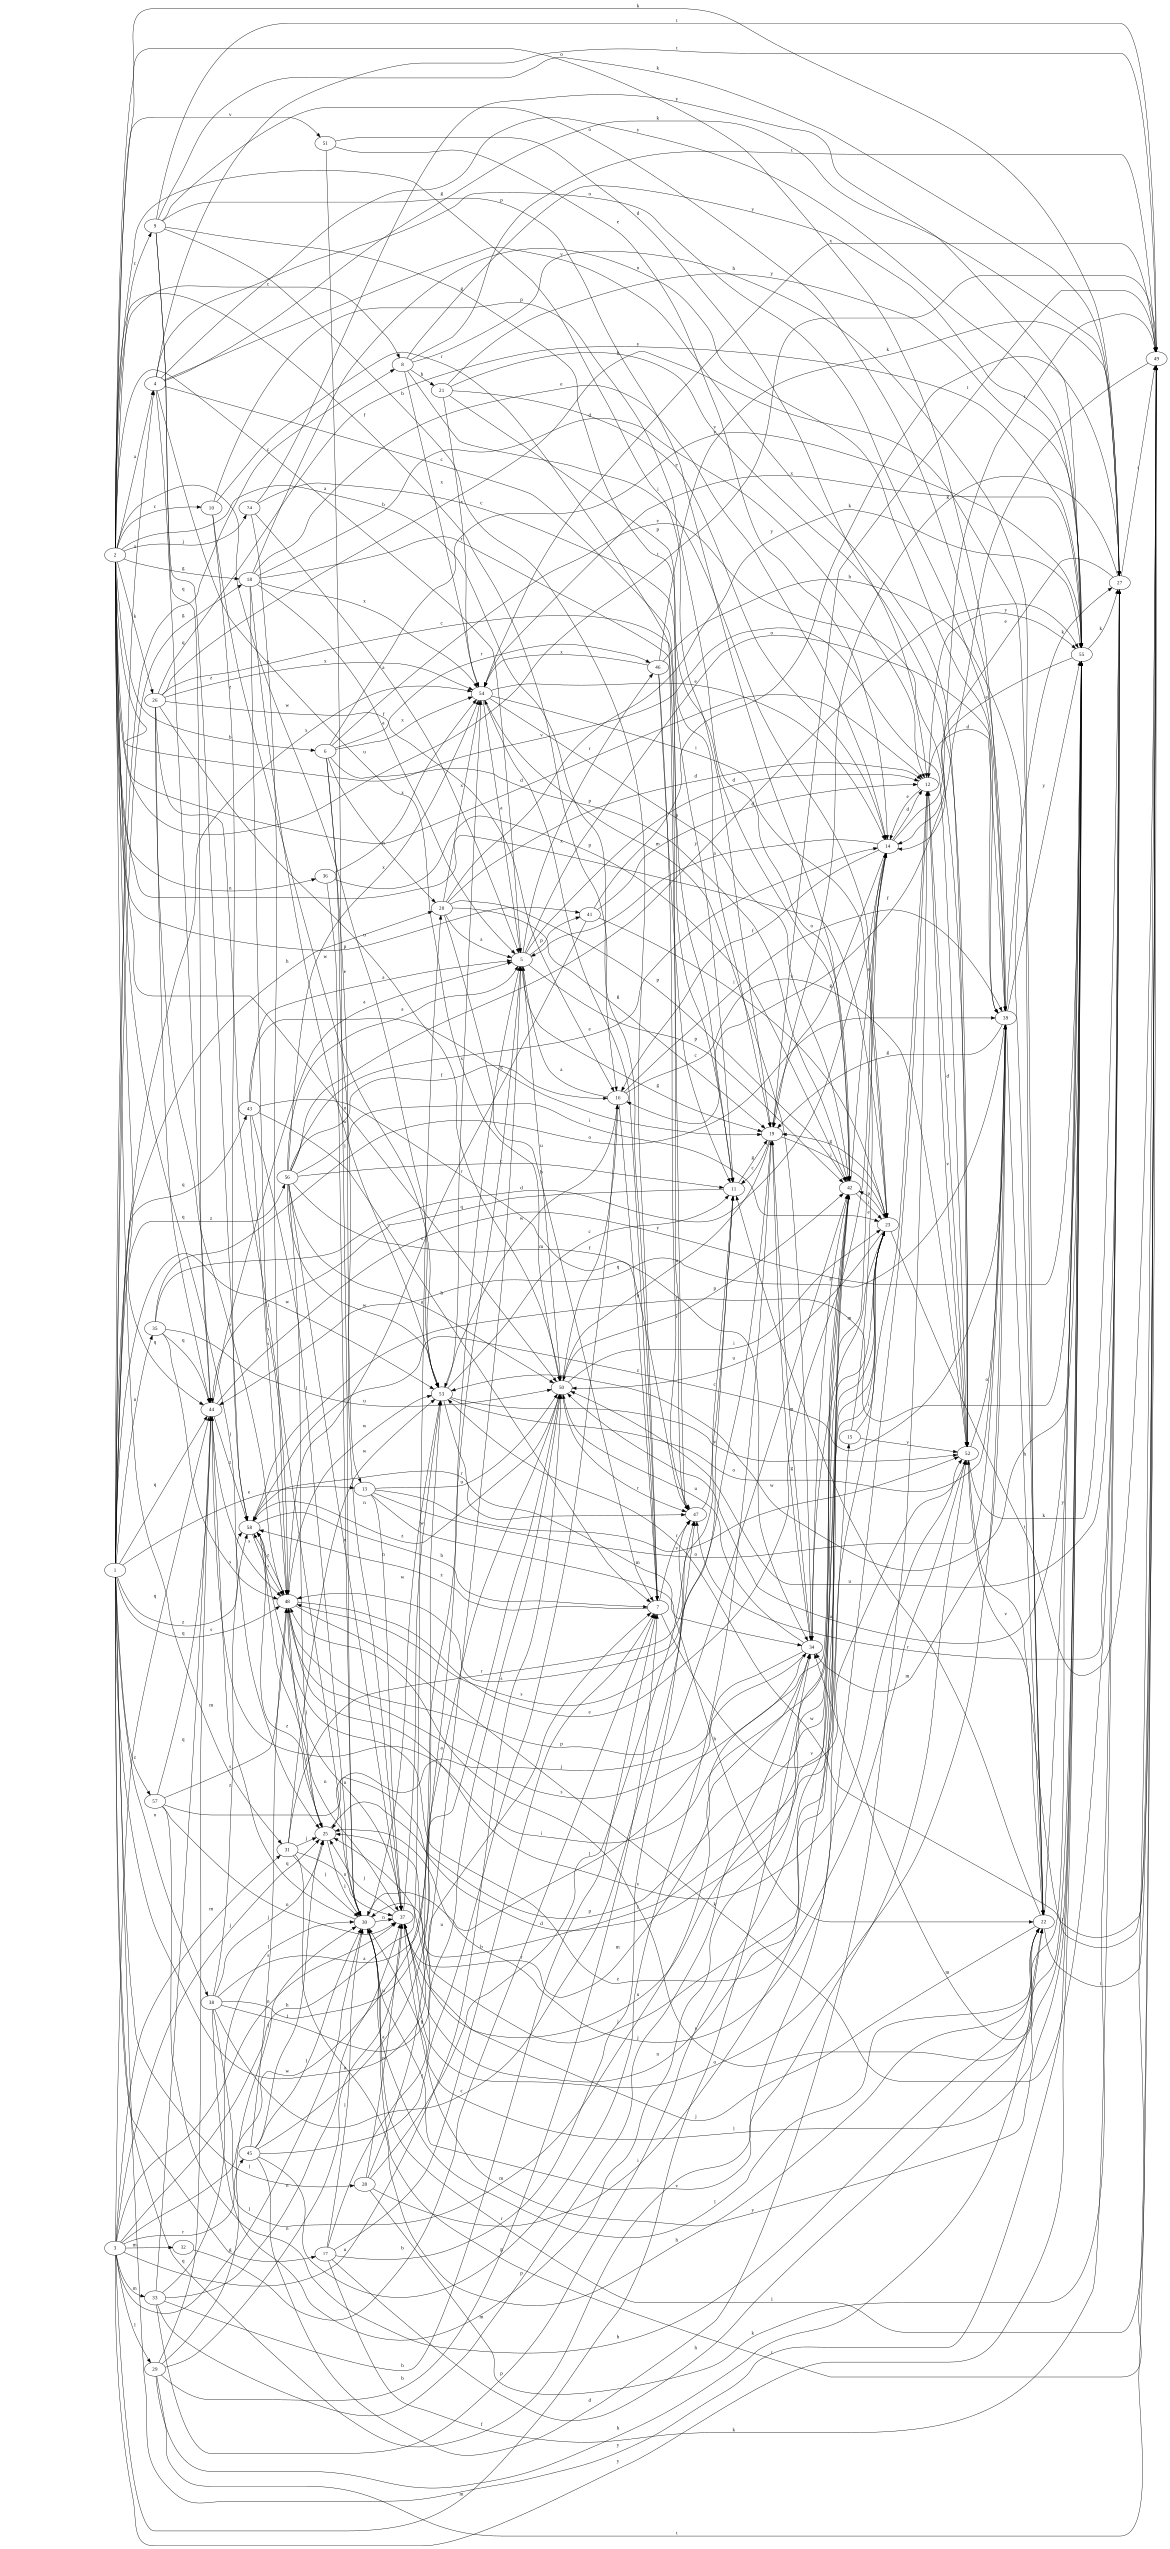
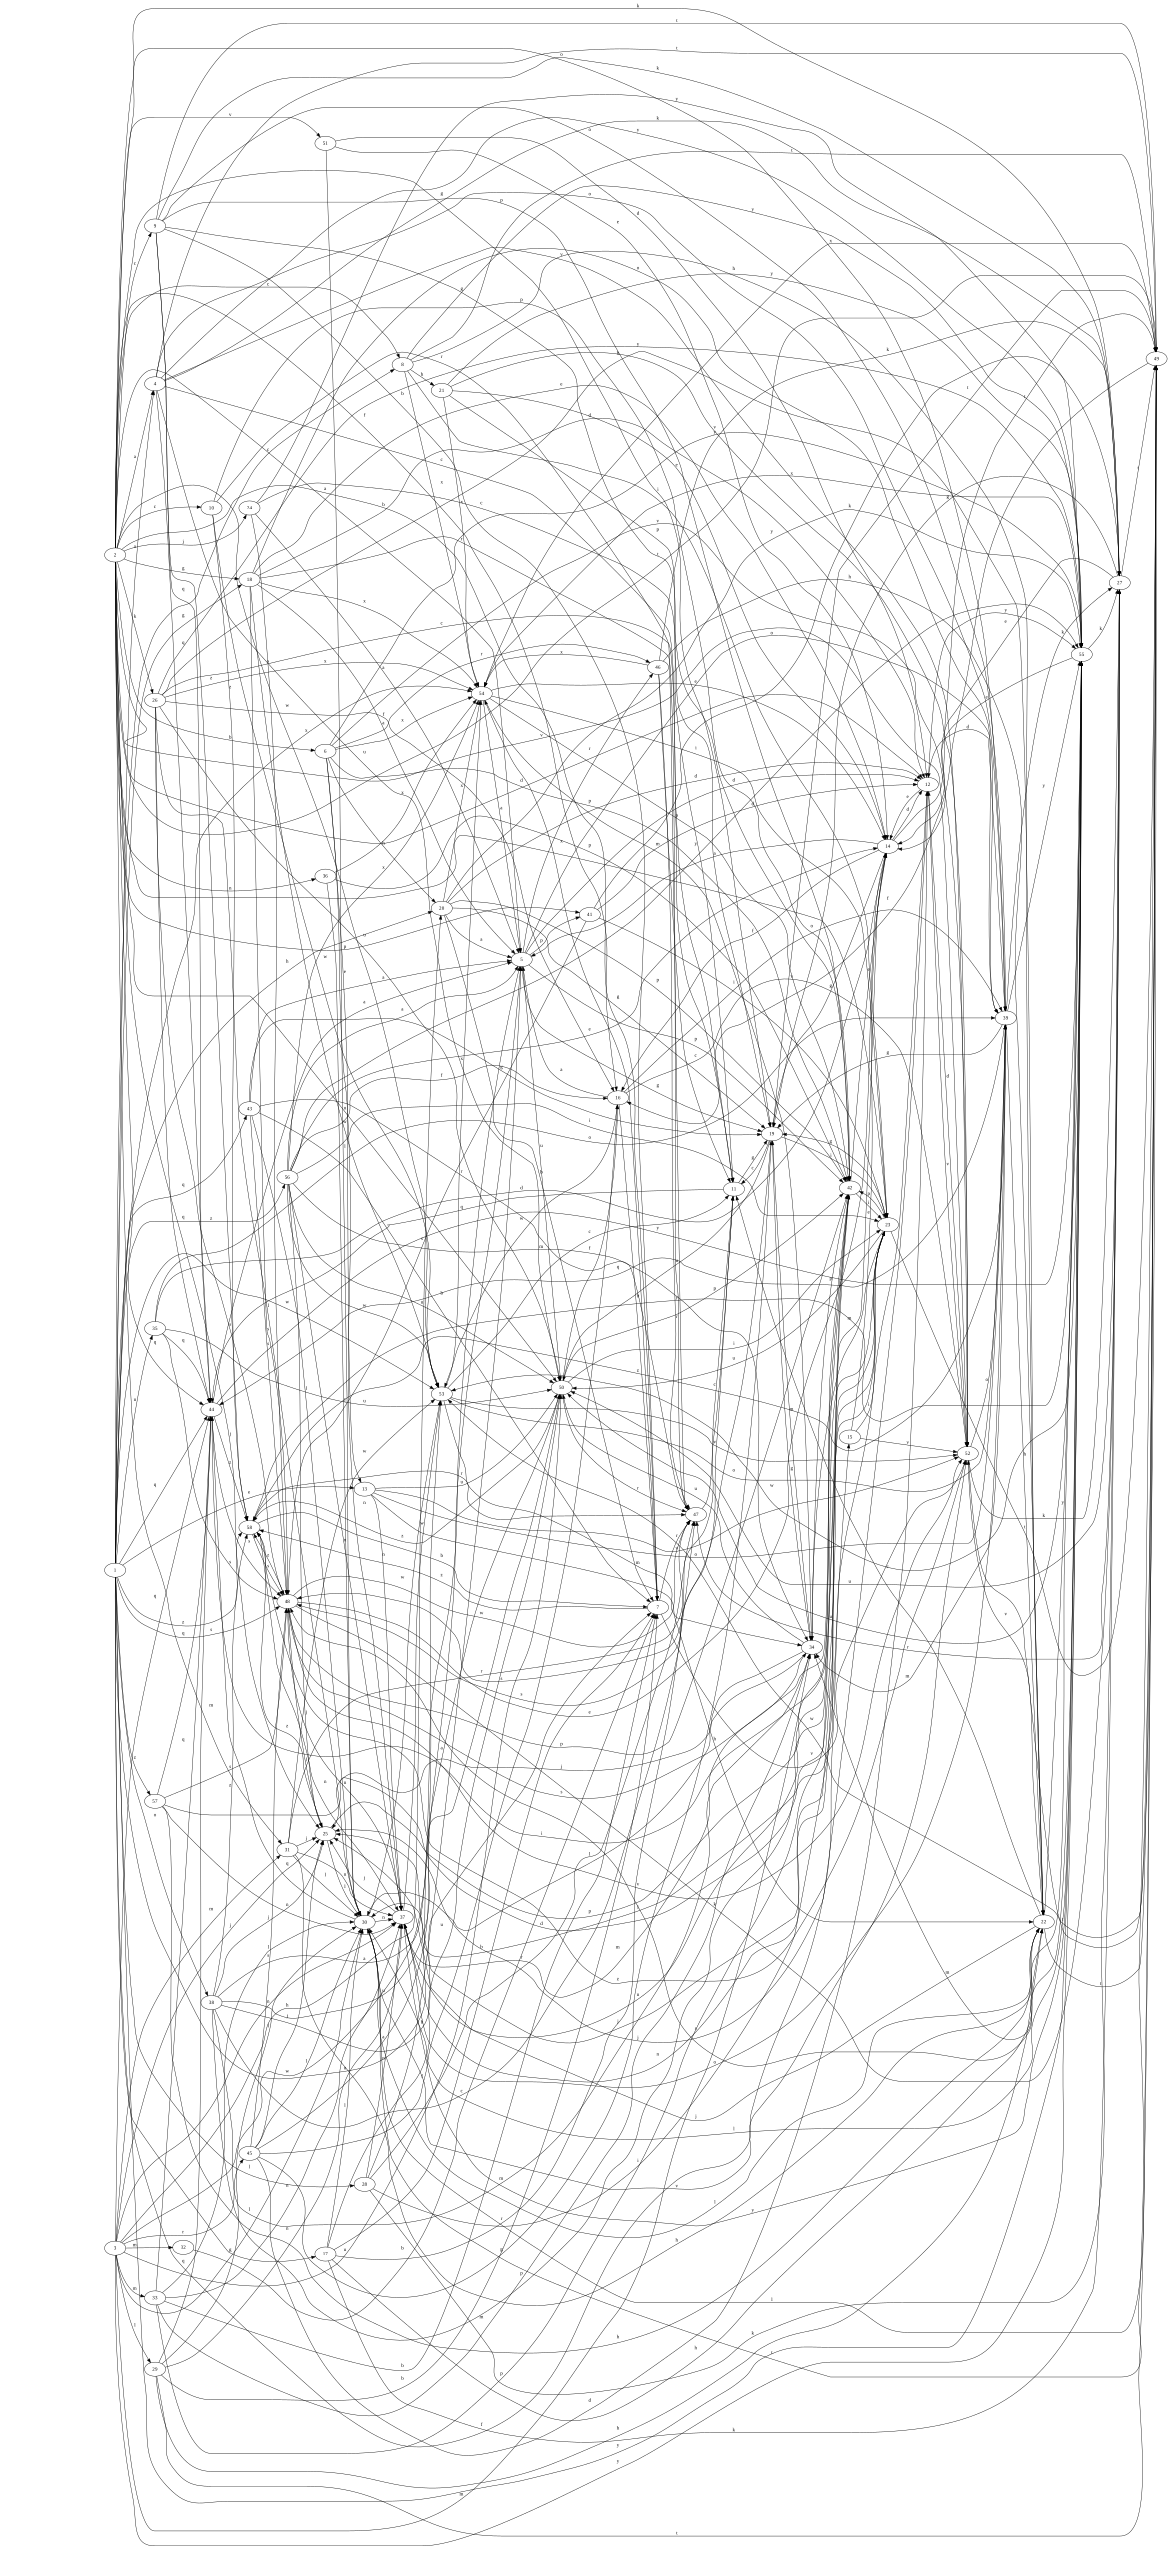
edge "56" -> "11": removed, label "c"
edge "48" -> "53": now "48" -> "47"
